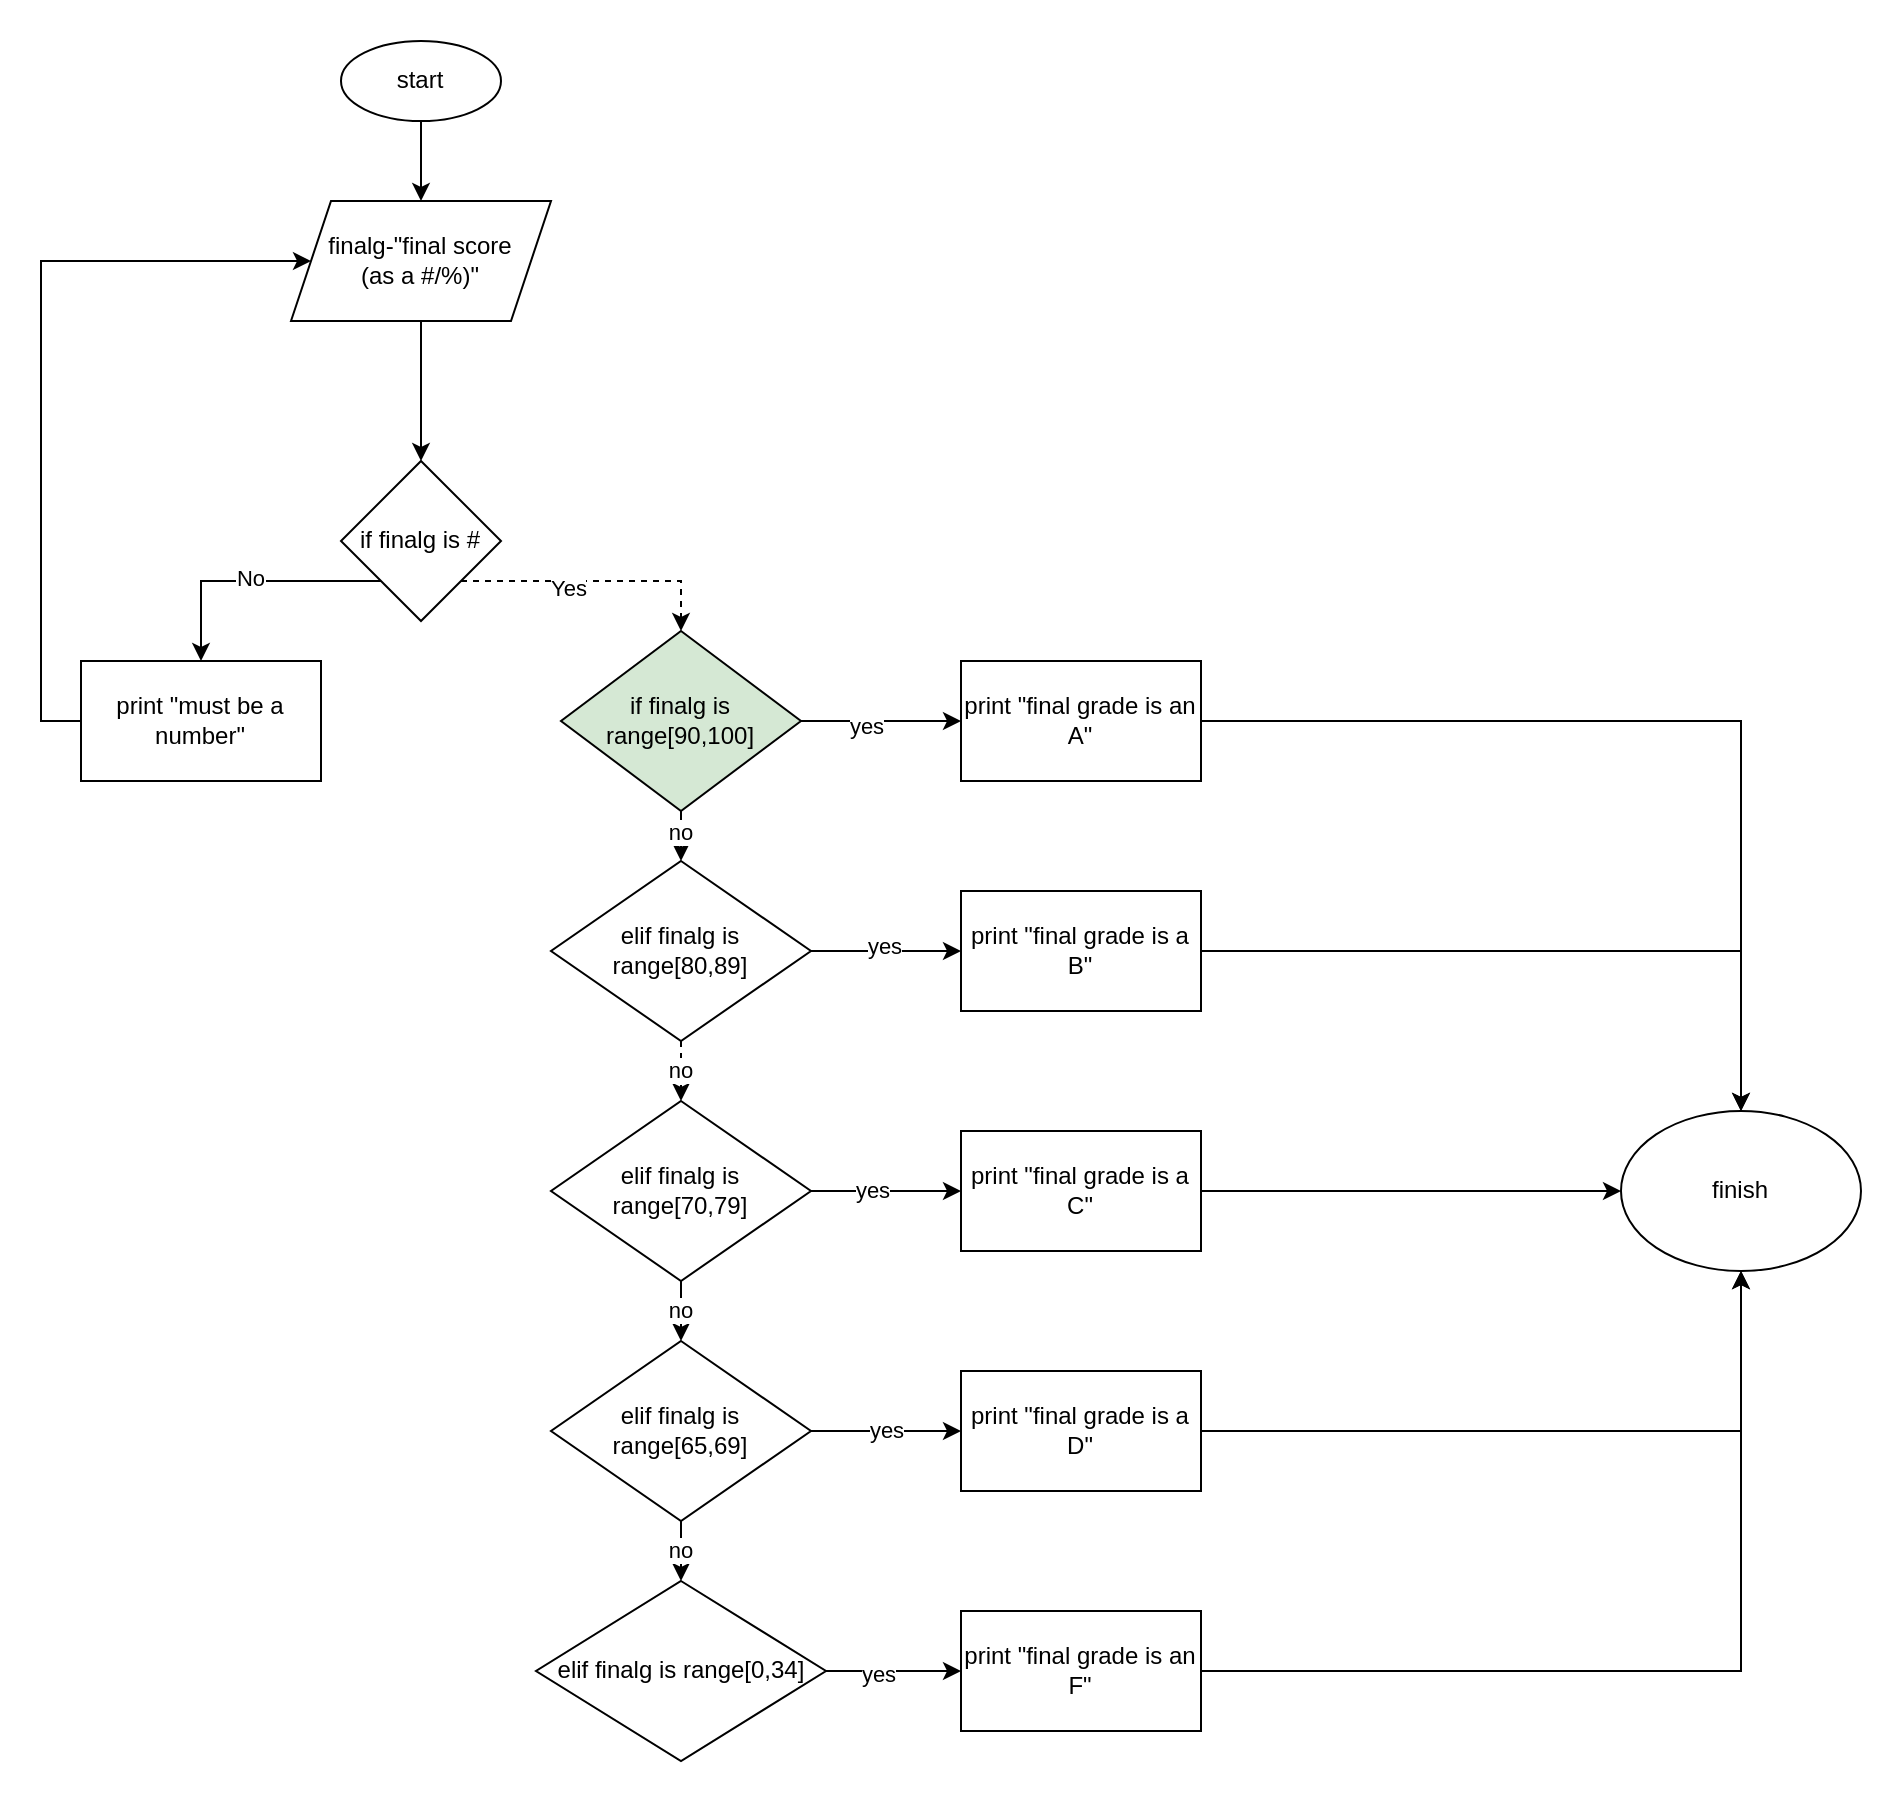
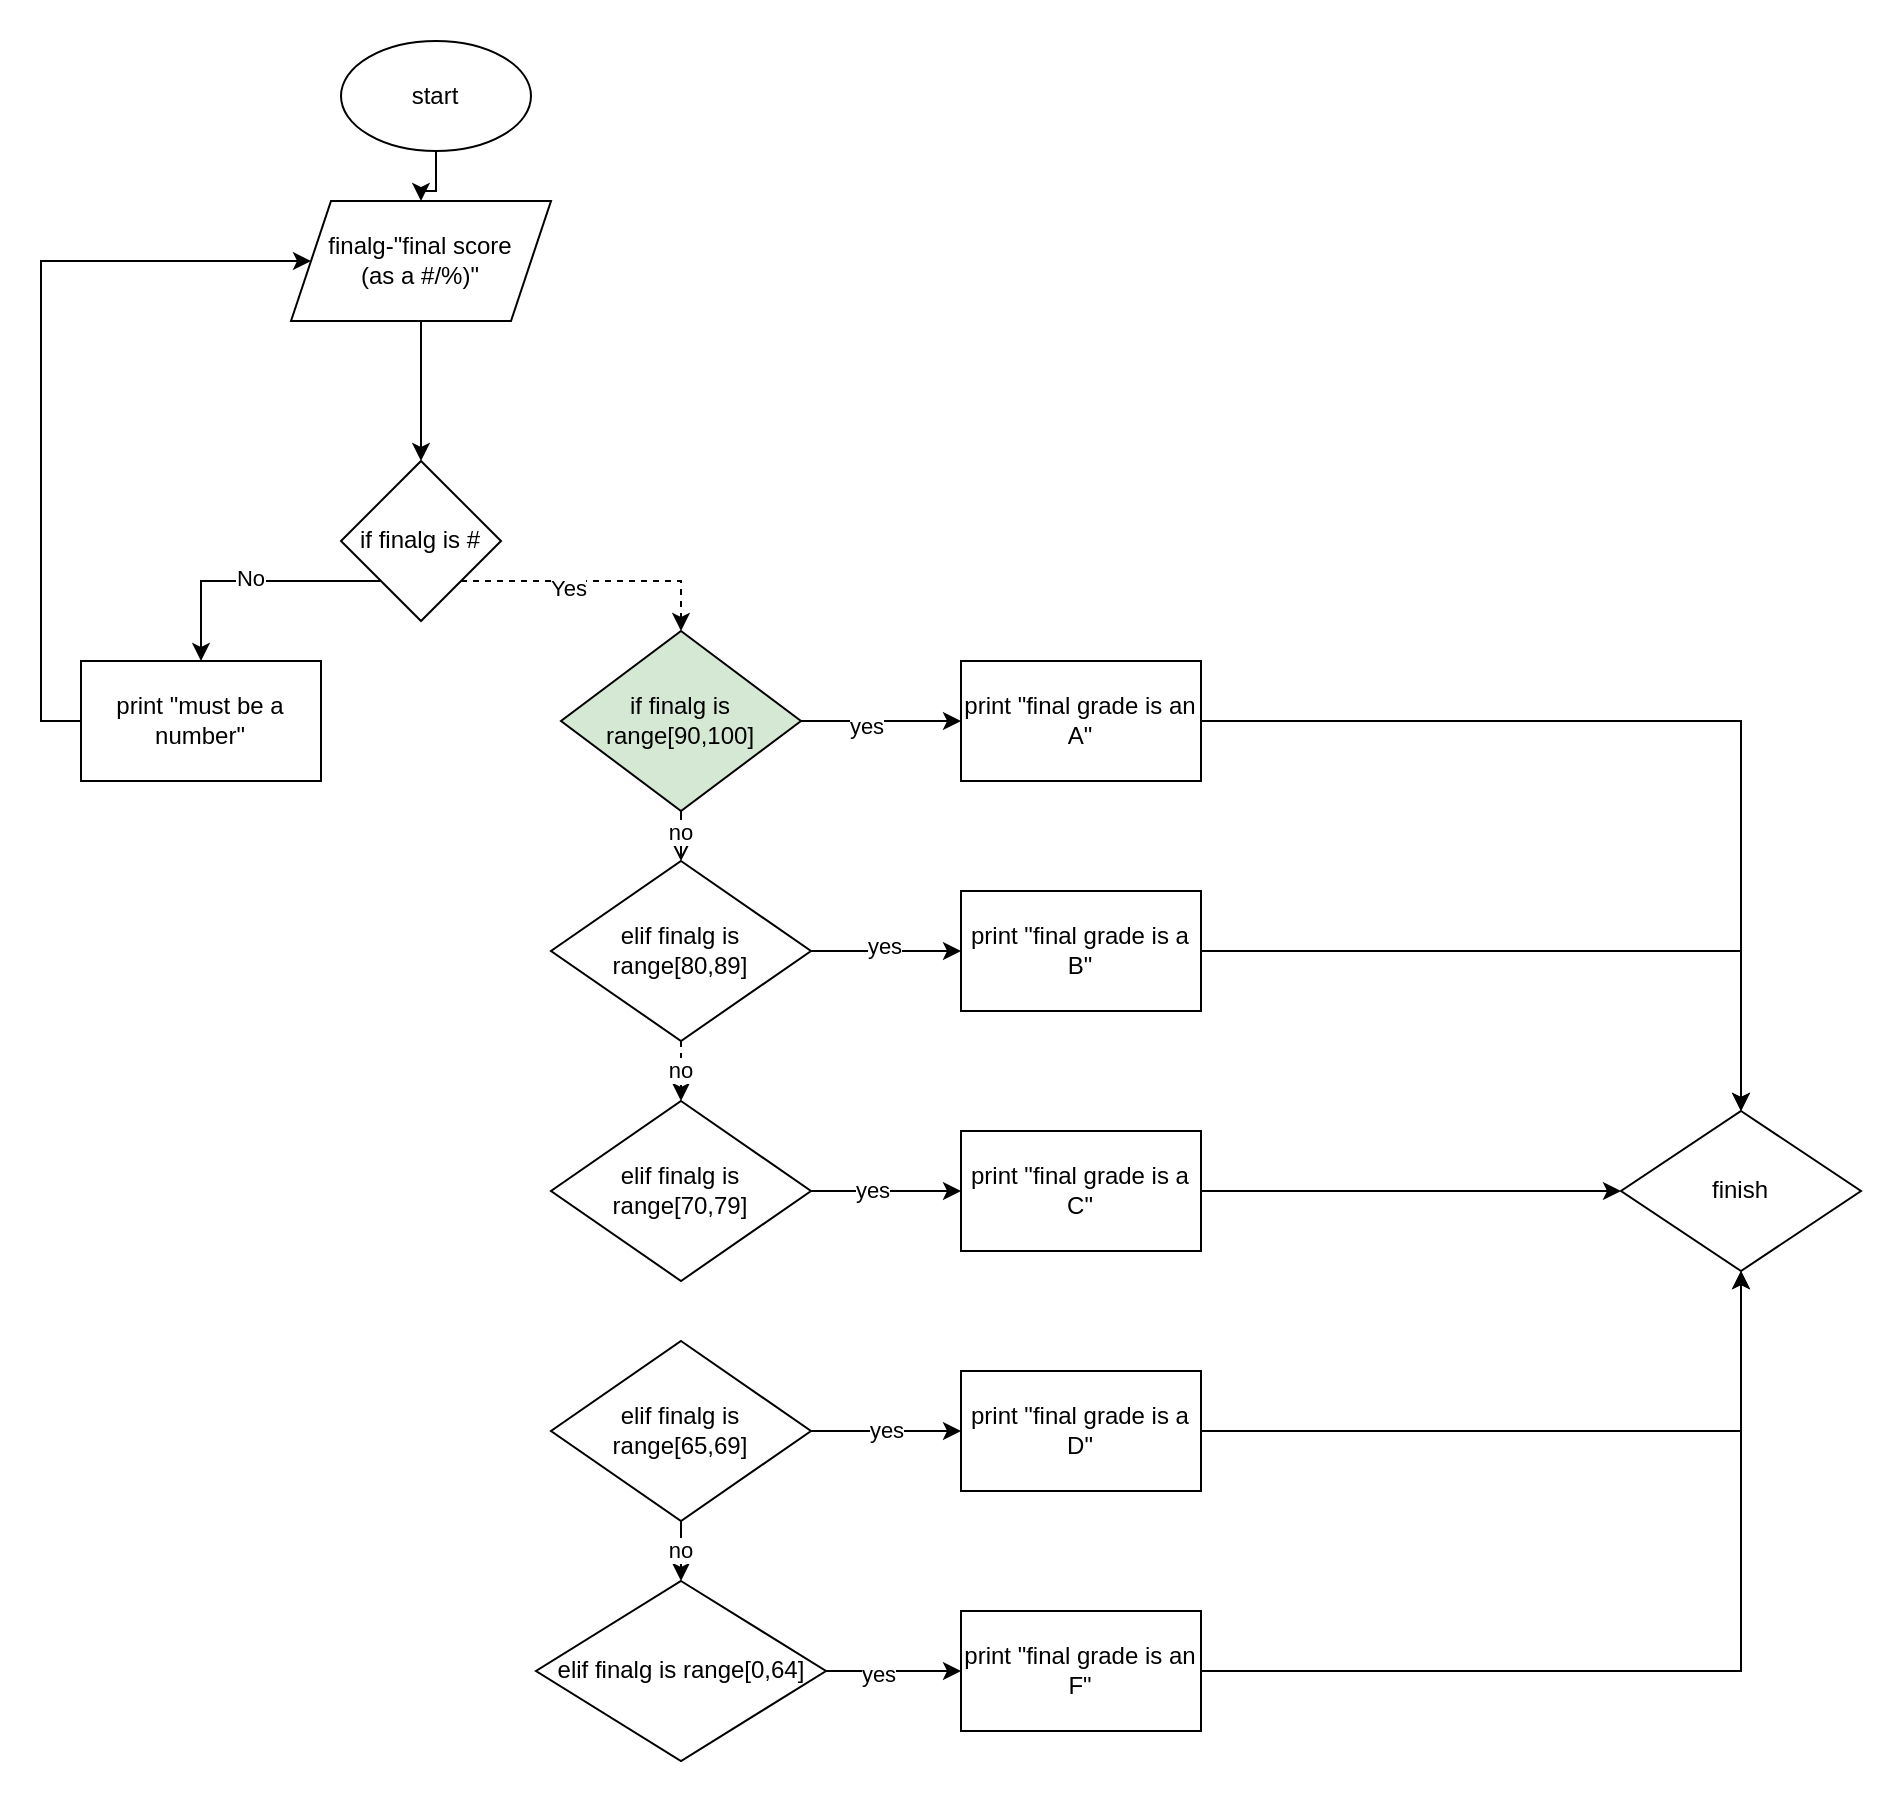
node "start": size 160x80 -> 190x110
edge "if finalg is range[90,100]" -> "elif finalg is range[80,89]": arrowhead classic -> open
node "finish": shape ellipse -> diamond
edge "elif finalg is range[70,79]" -> "elif finalg is range[65,69]": removed, label "no"
node "elif finalg is range[0,34]": label "elif finalg is range[0,34]" -> "elif finalg is range[0,64]"
